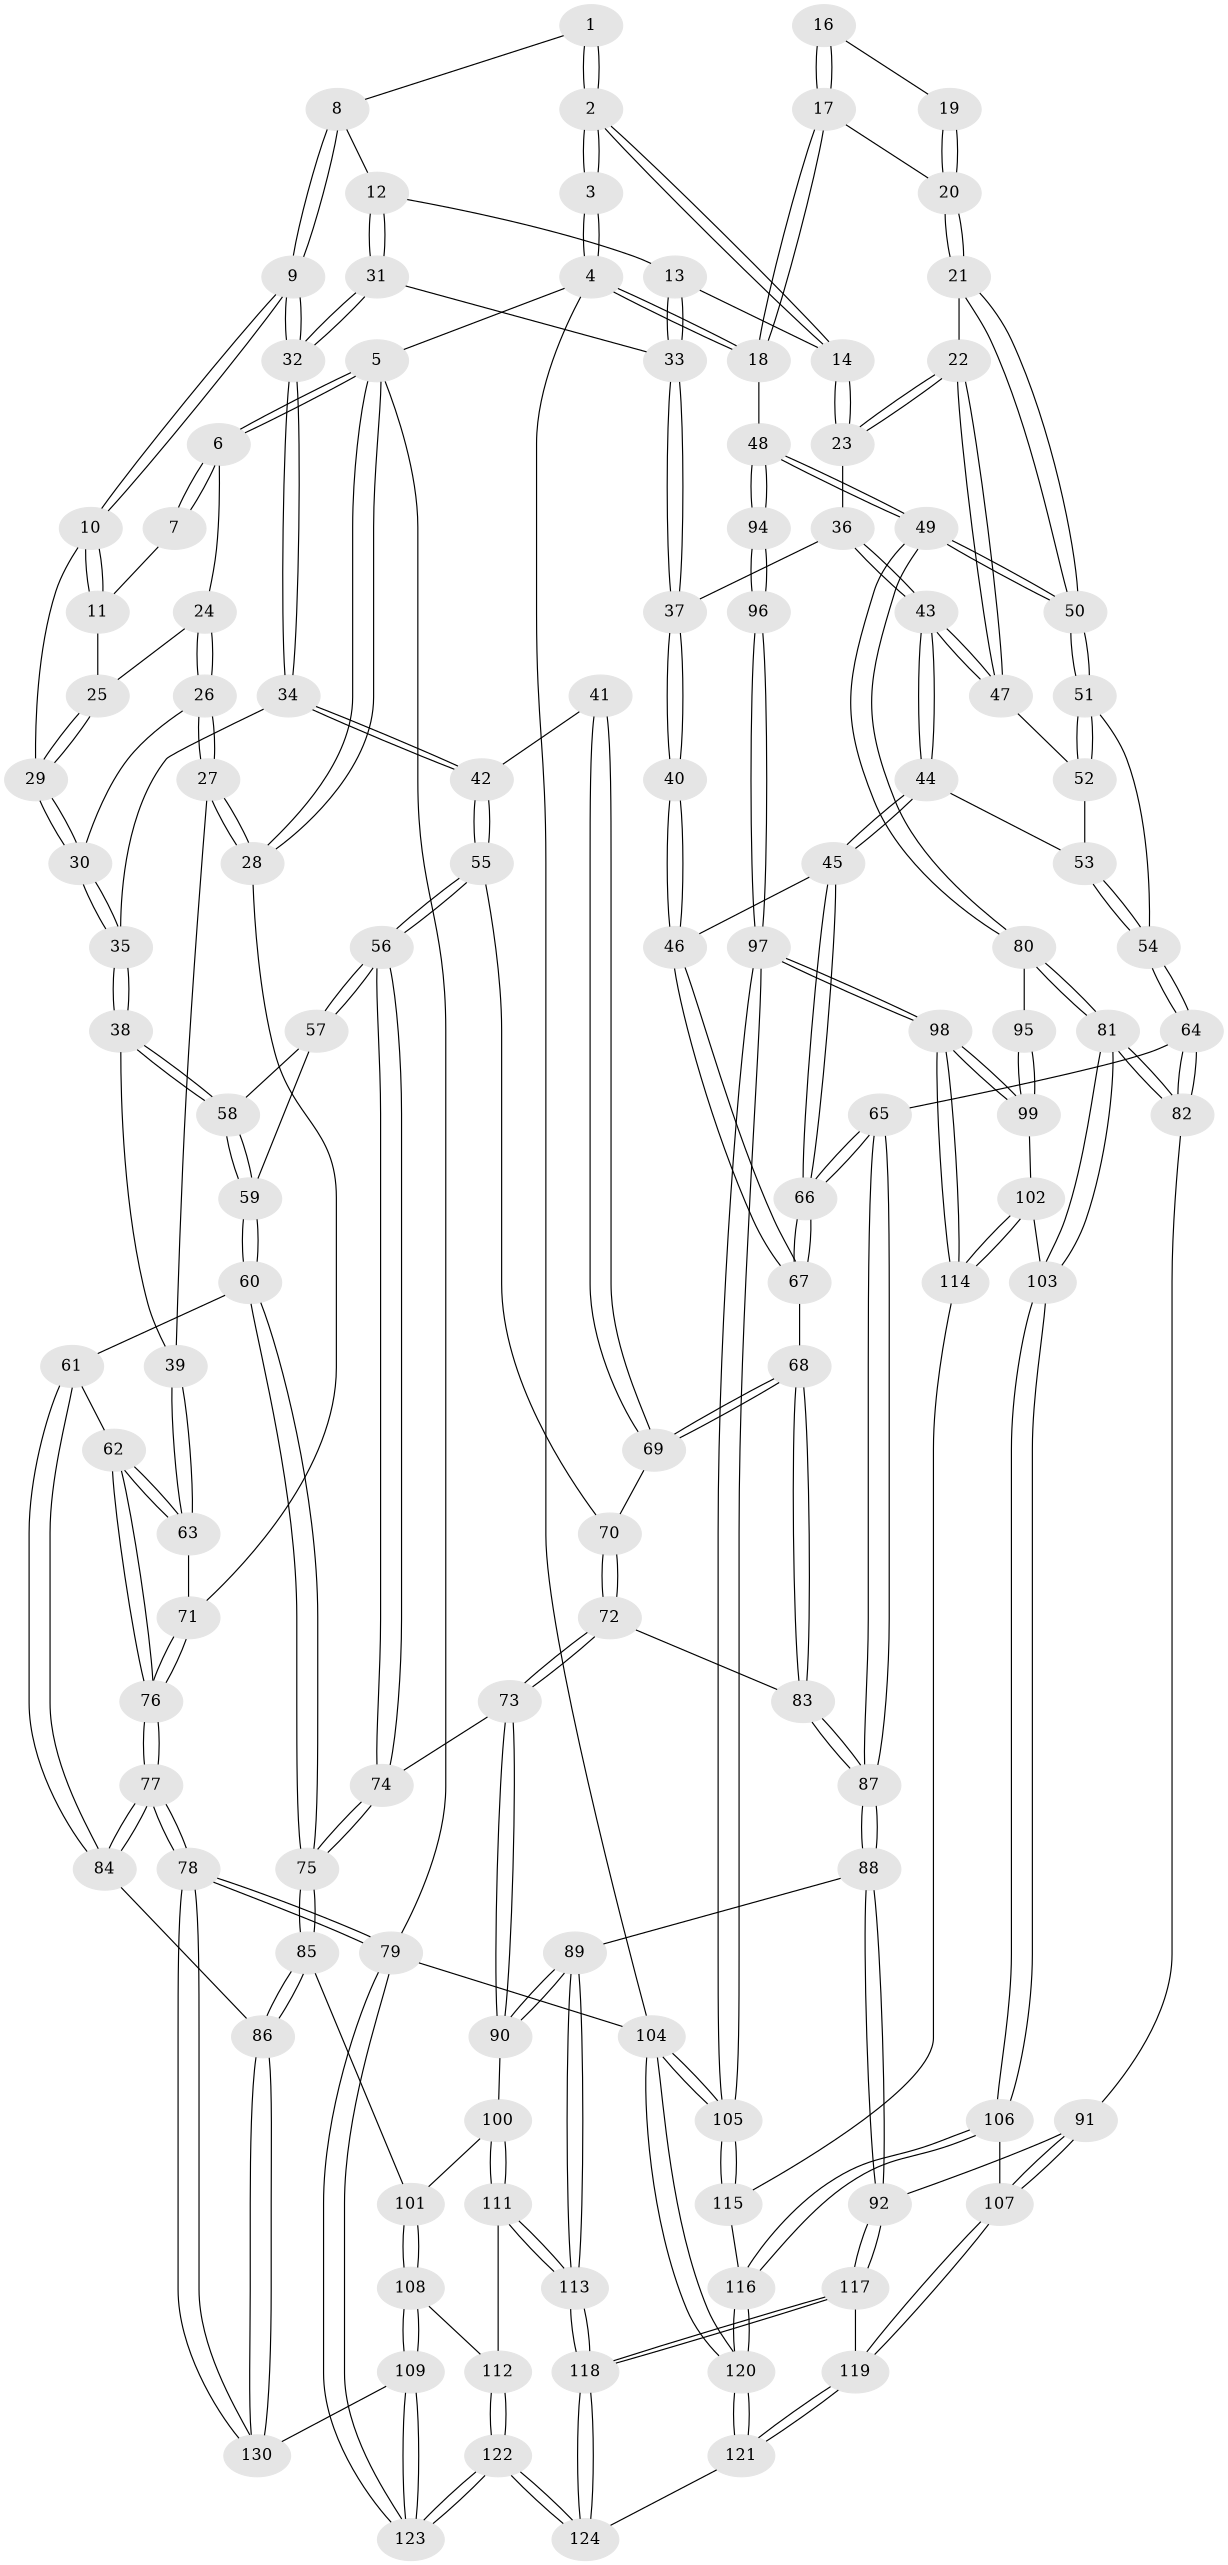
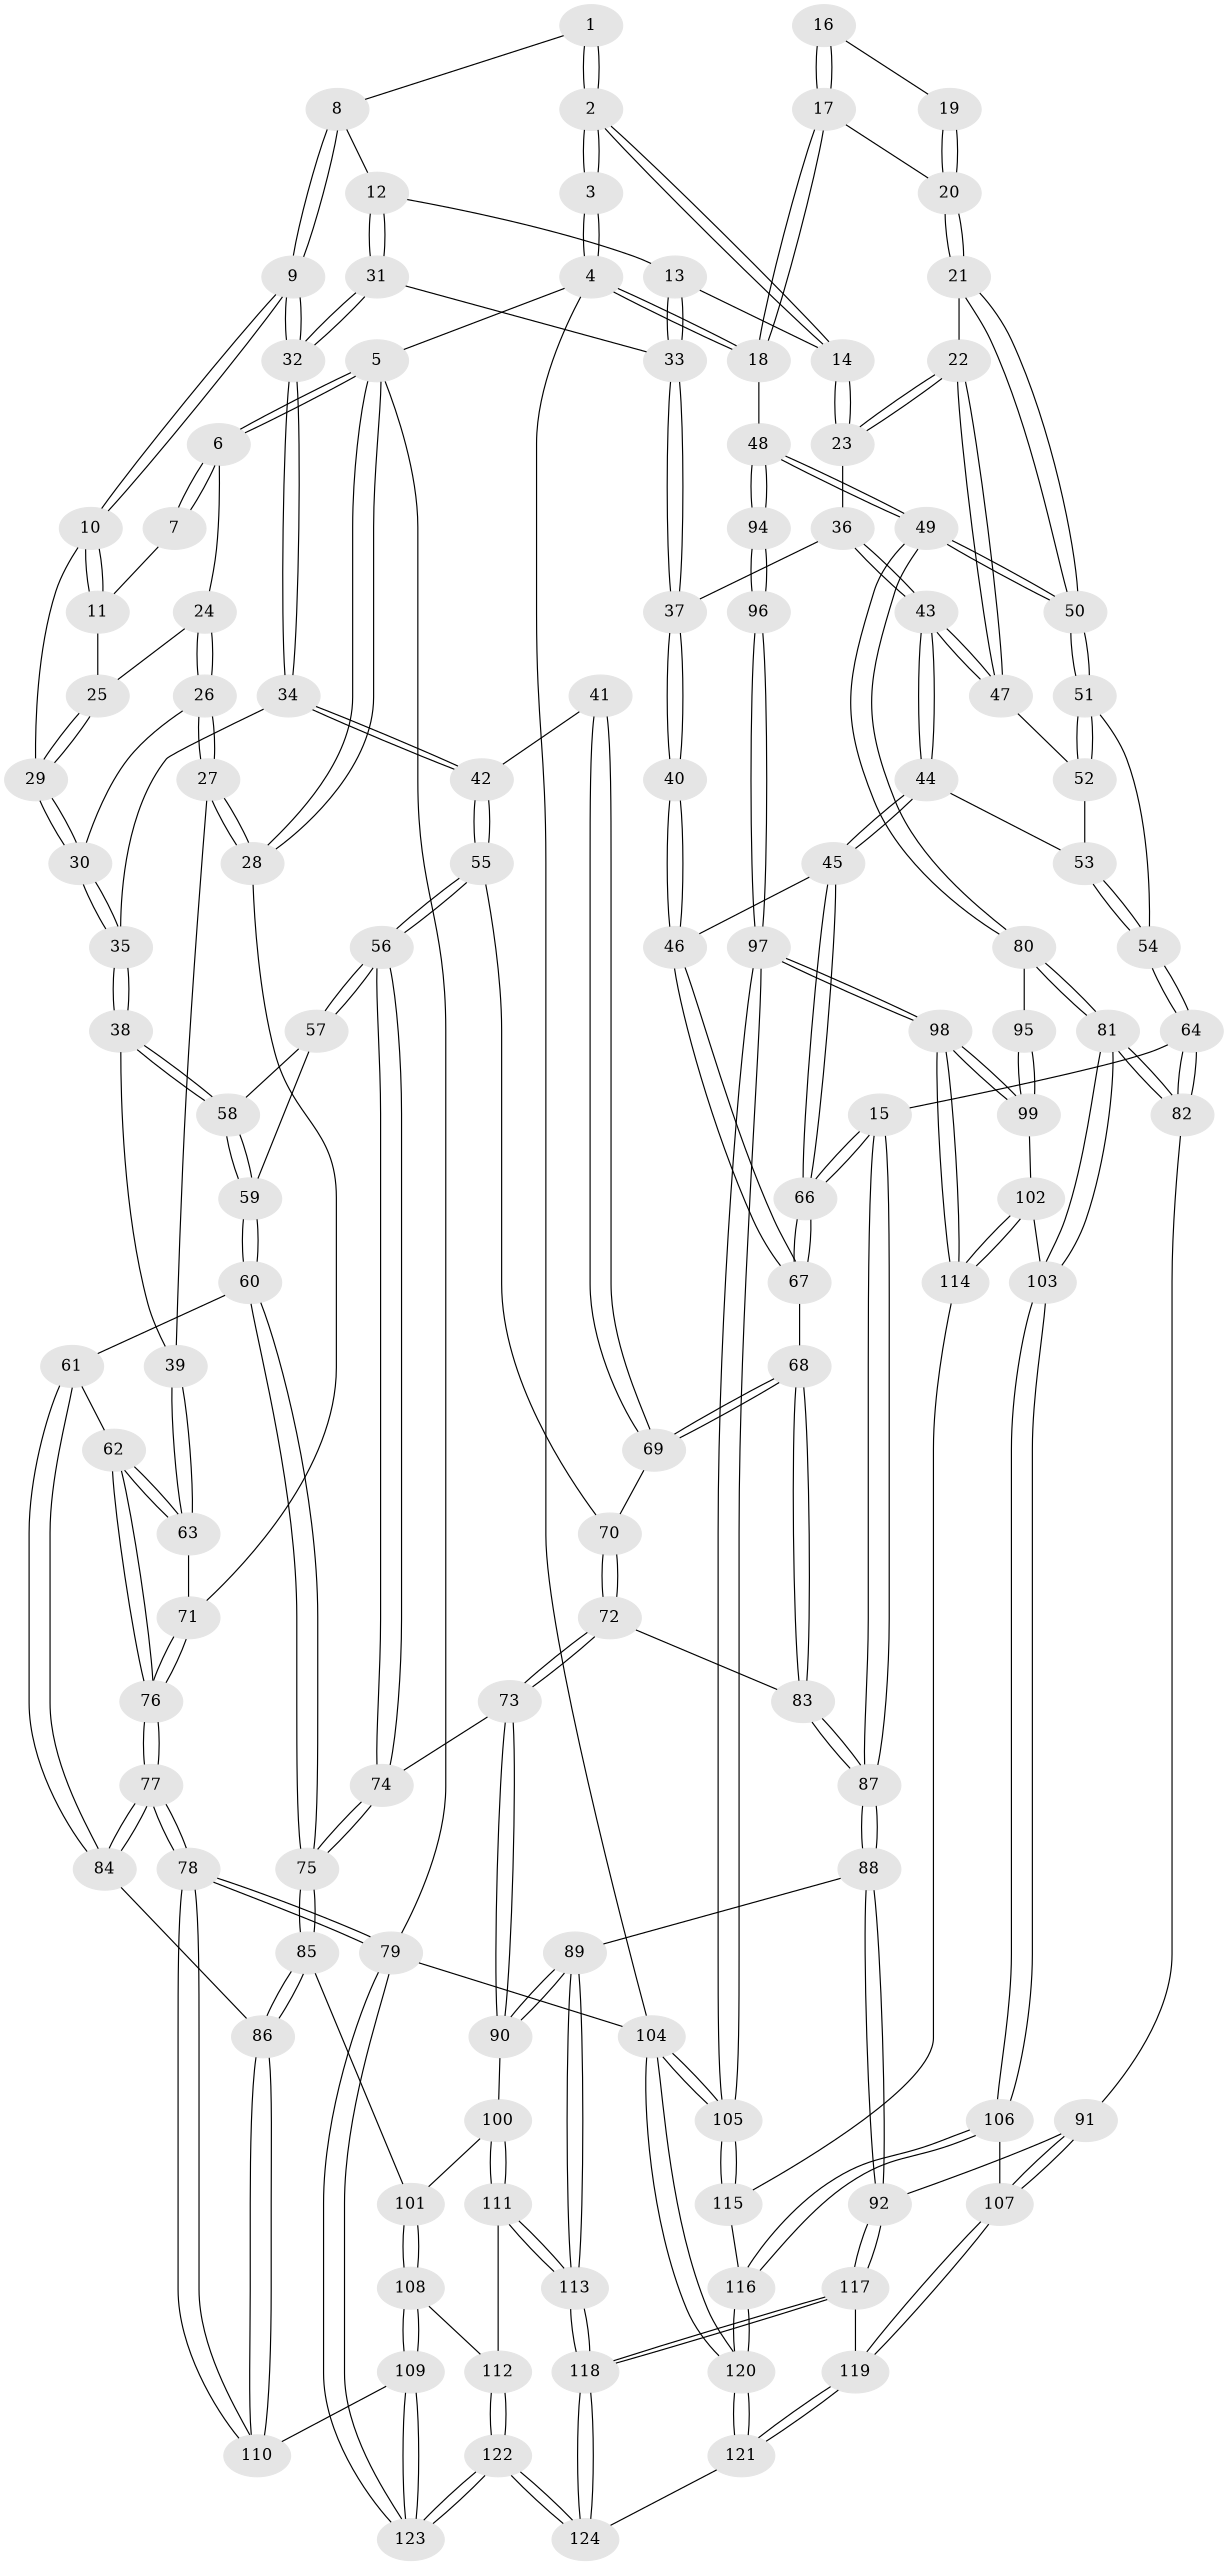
node "65": label "65" -> "15"
node "130": label "130" -> "110"
